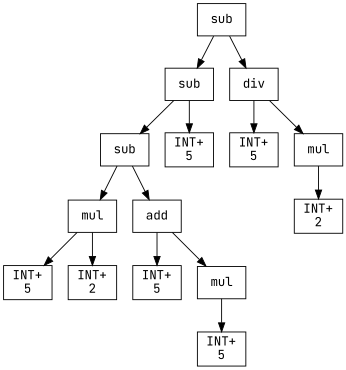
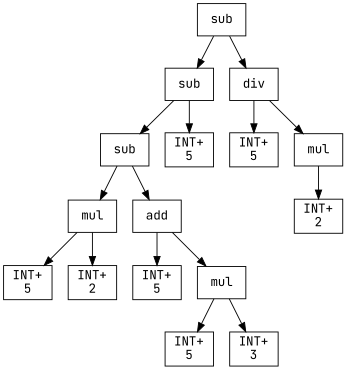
node "INT+ 3": added
